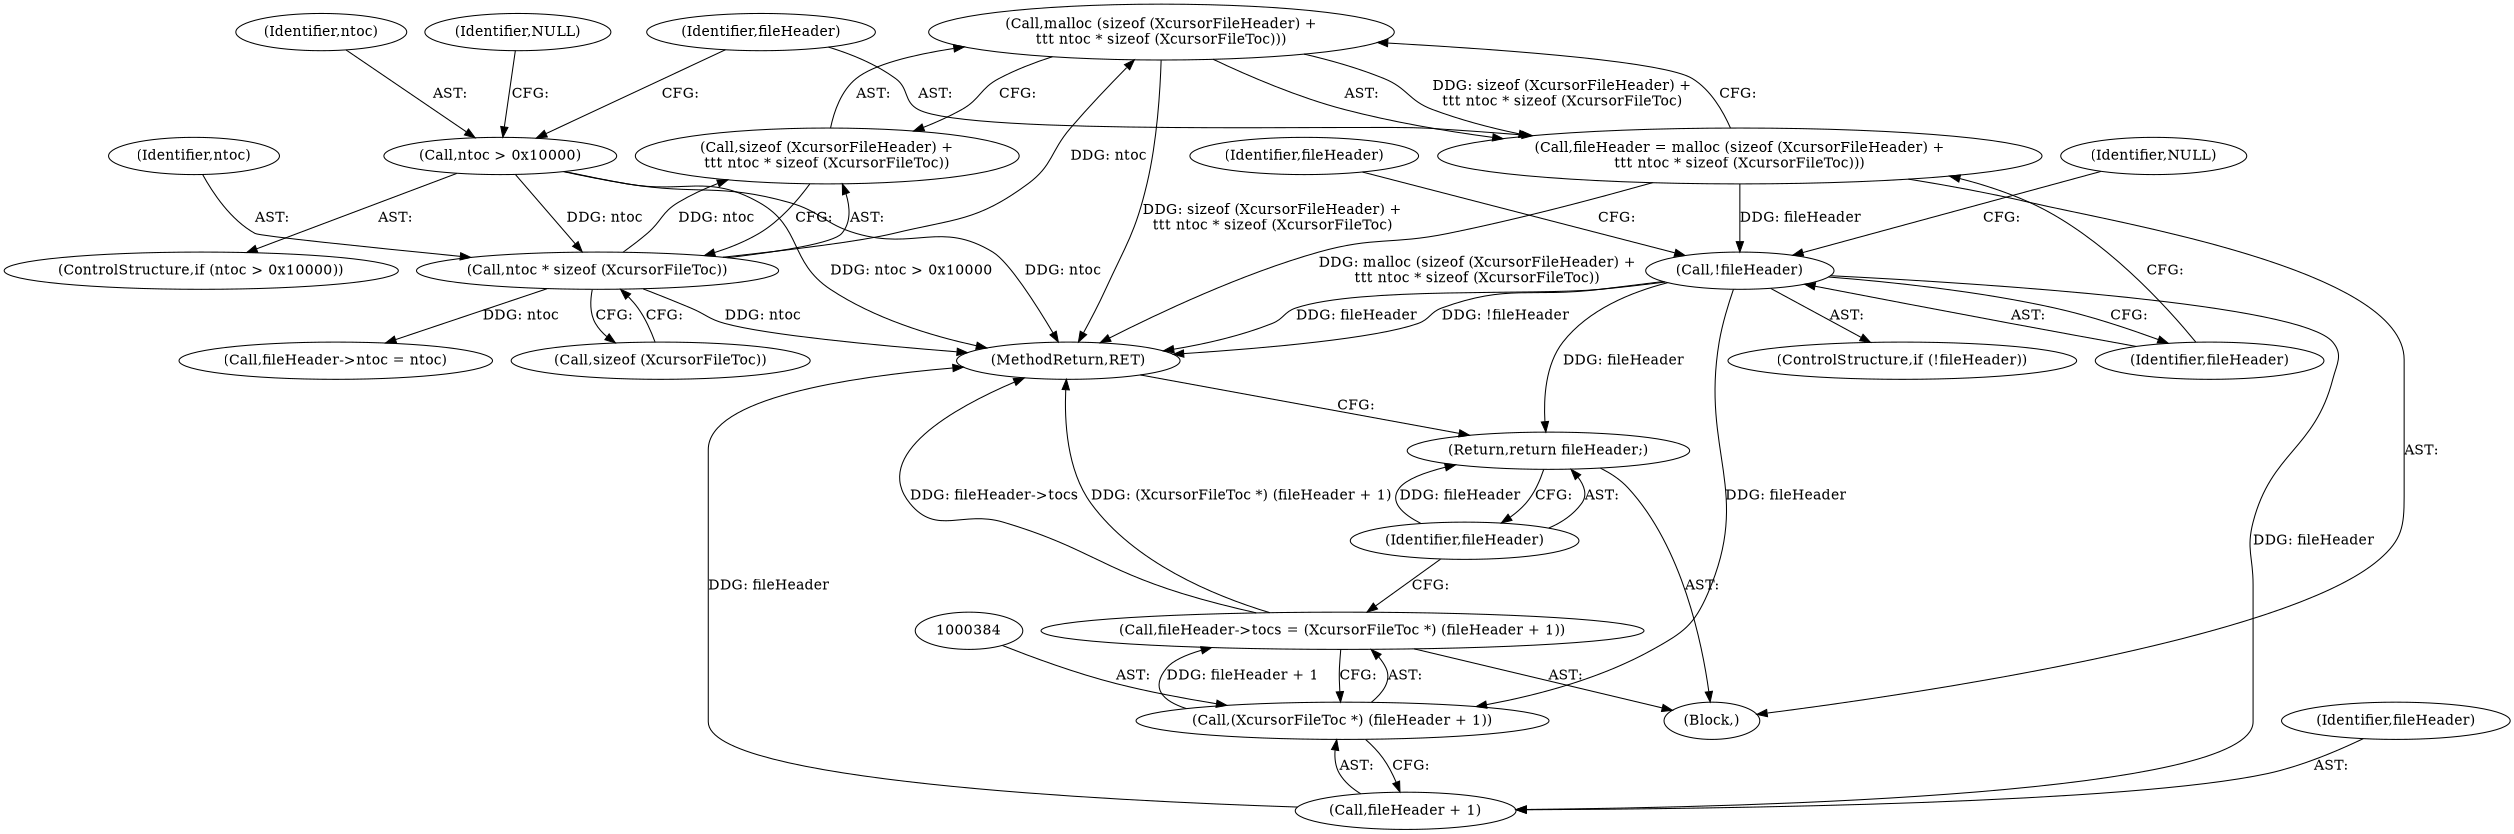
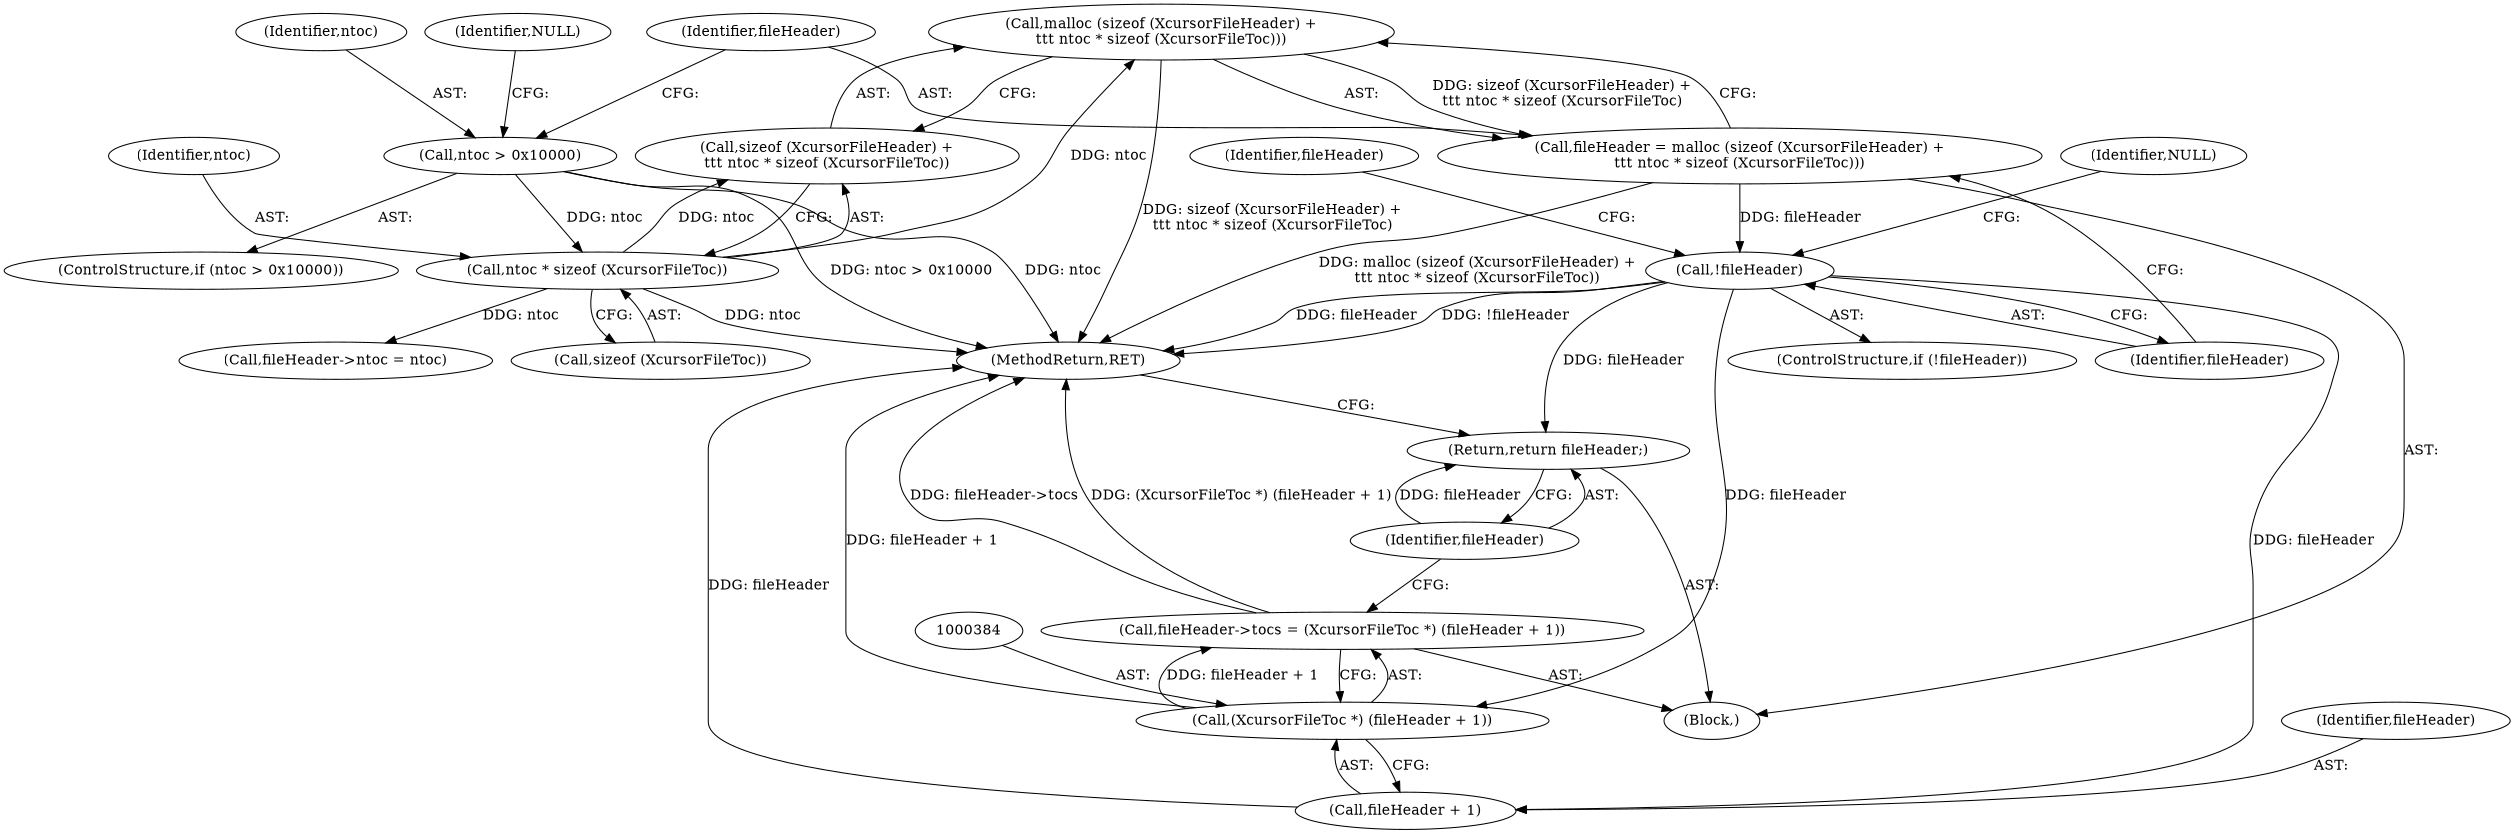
edge "(Call,sizeof (XcursorFileToc))" -> "(Call,ntoc * sizeof (XcursorFileToc))": label "CFG: " -> "AST: "
edge "(Call,(XcursorFileToc *) (fileHeader + 1))" -> "(MethodReturn,RET)": added, label "DDG: fileHeader + 1"
